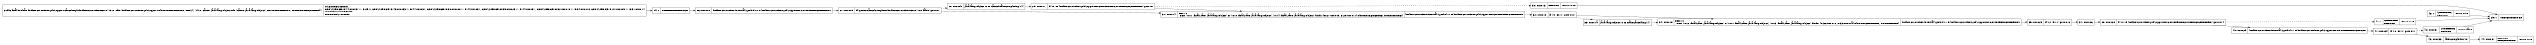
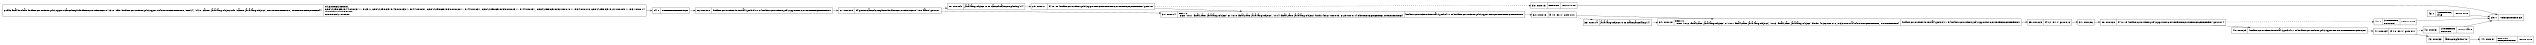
node "46: ?": text "RETURN" -> "USE"
node "47: ?": text "CHILDREN" -> "SYNTHETIC"
